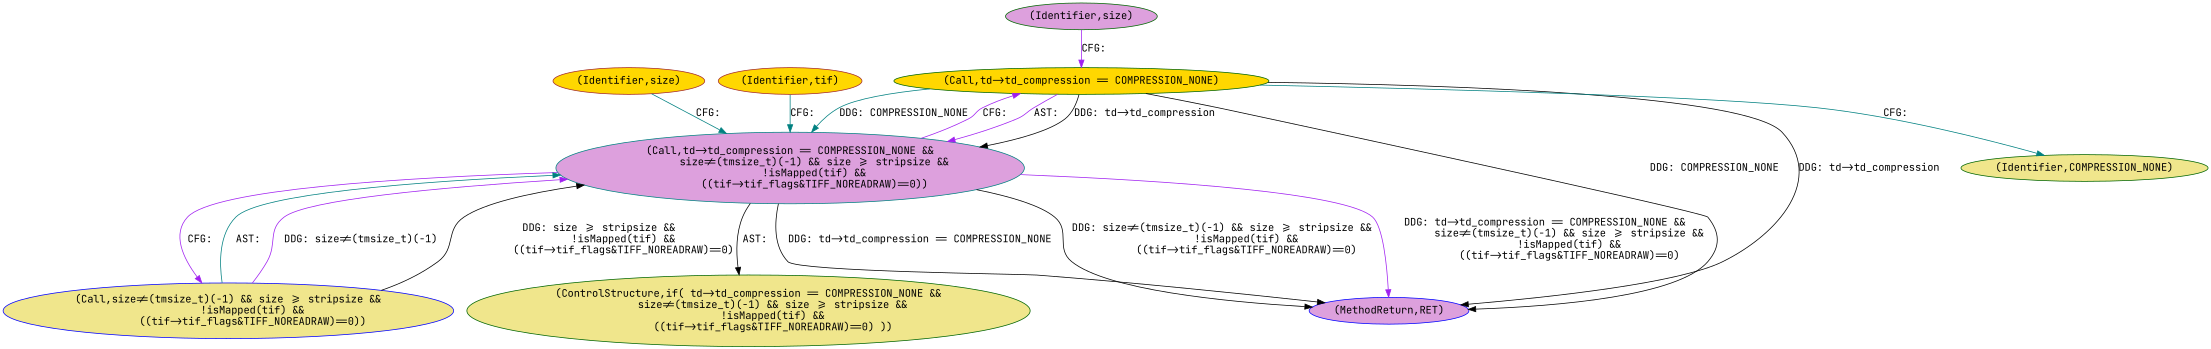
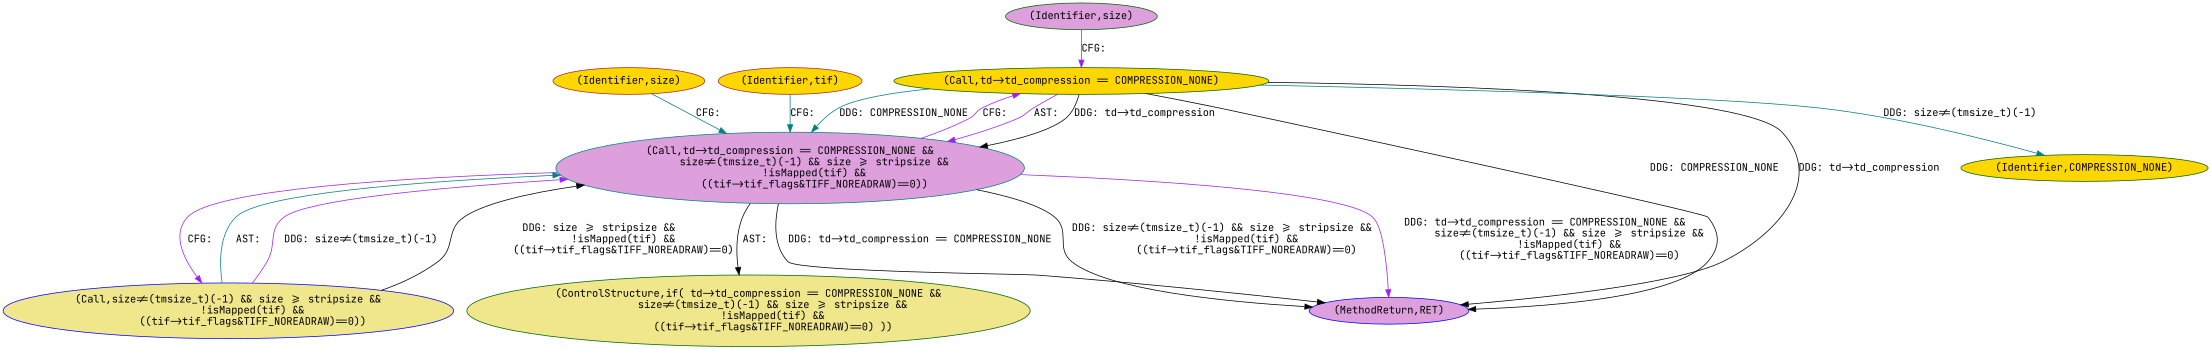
edge "(Call,td->td_compression == COMPRESSION_NONE)" -> "(Identifier,COMPRESSION_NONE)": label "CFG: " -> "DDG: size!=(tmsize_t)(-1)"
node "(Identifier,COMPRESSION_NONE)": fillcolor khaki -> gold
